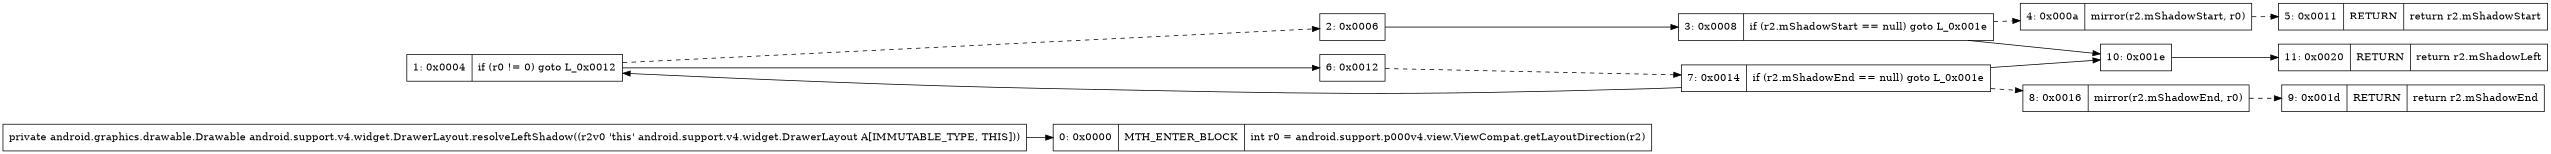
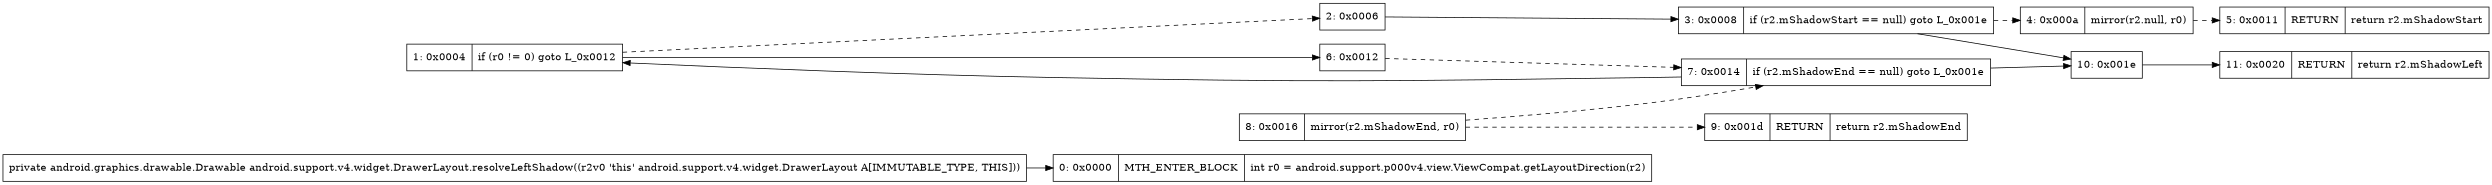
node "4: 0x000a": text "mirror(r2.mShadowStart, r0)" -> "mirror(r2.null, r0)"
edge "7: 0x0014" -> "8: 0x0016": reversed
